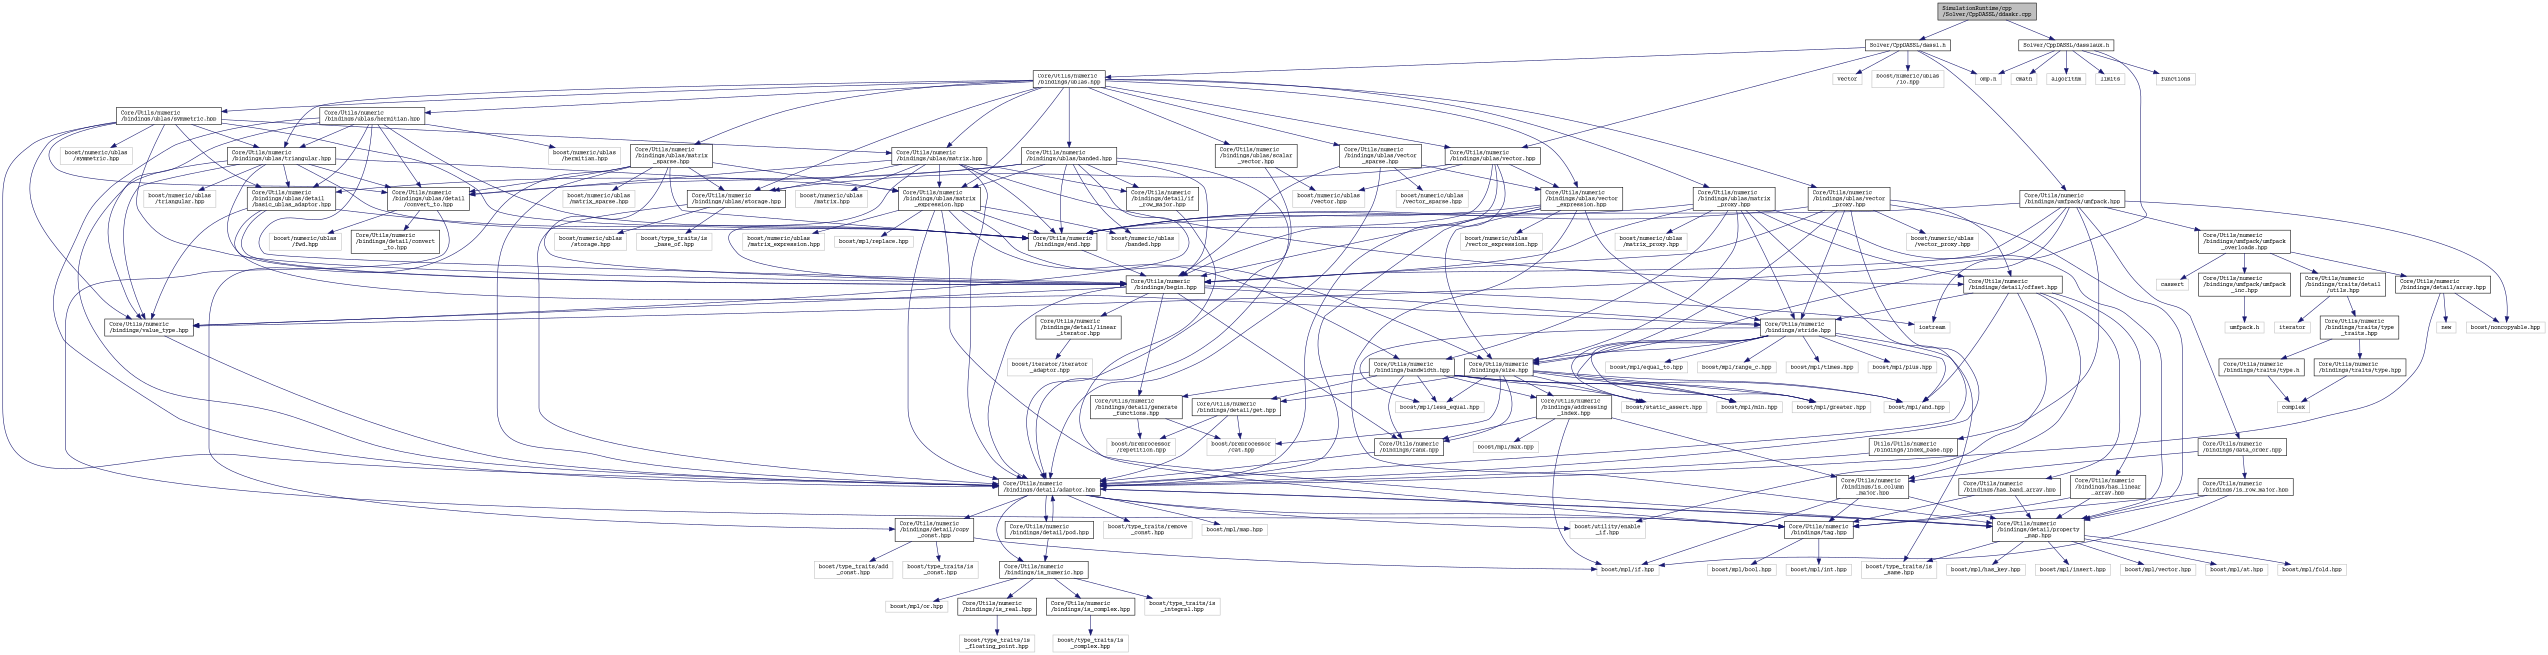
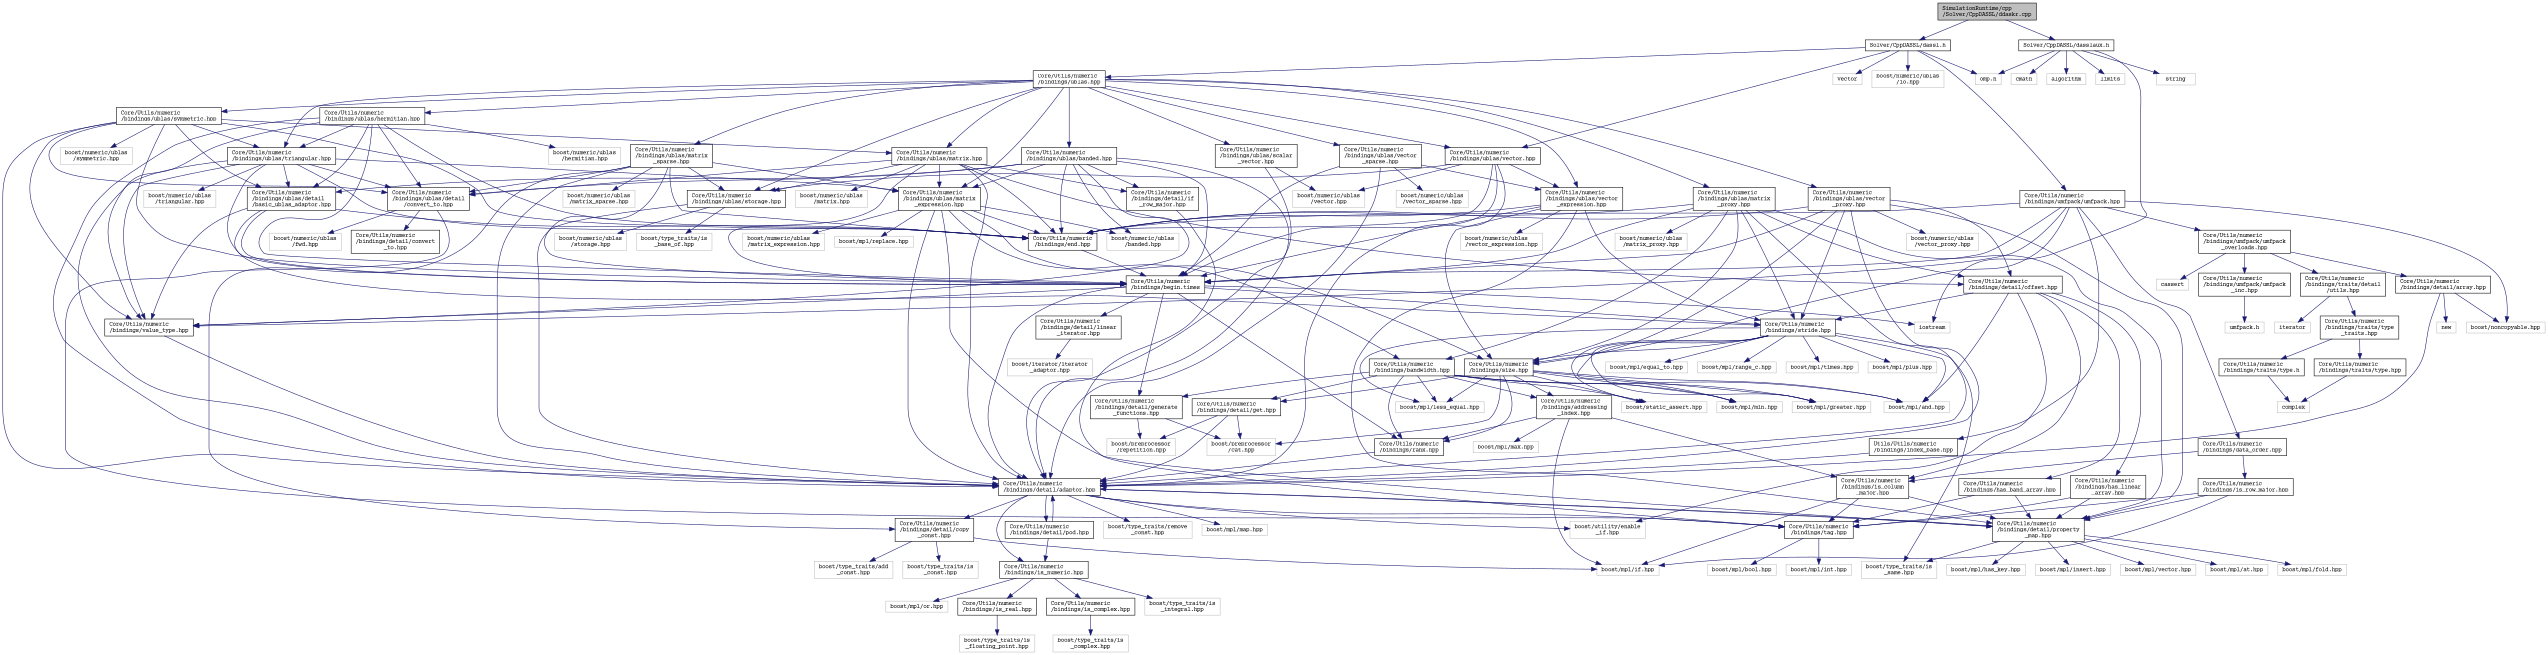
node "functions": label "functions" -> "string"
node "Core/Utils/numeric /bindings/begin.hpp": label "Core/Utils/numeric /bindings/begin.hpp" -> "Core/Utils/numeric /bindings/begin.times"
edge "Core/Utils/numeric /bindings/ublas/vector _expression.hpp" -> "Core/Utils/numeric /bindings/detail/adaptor.hpp": removed
